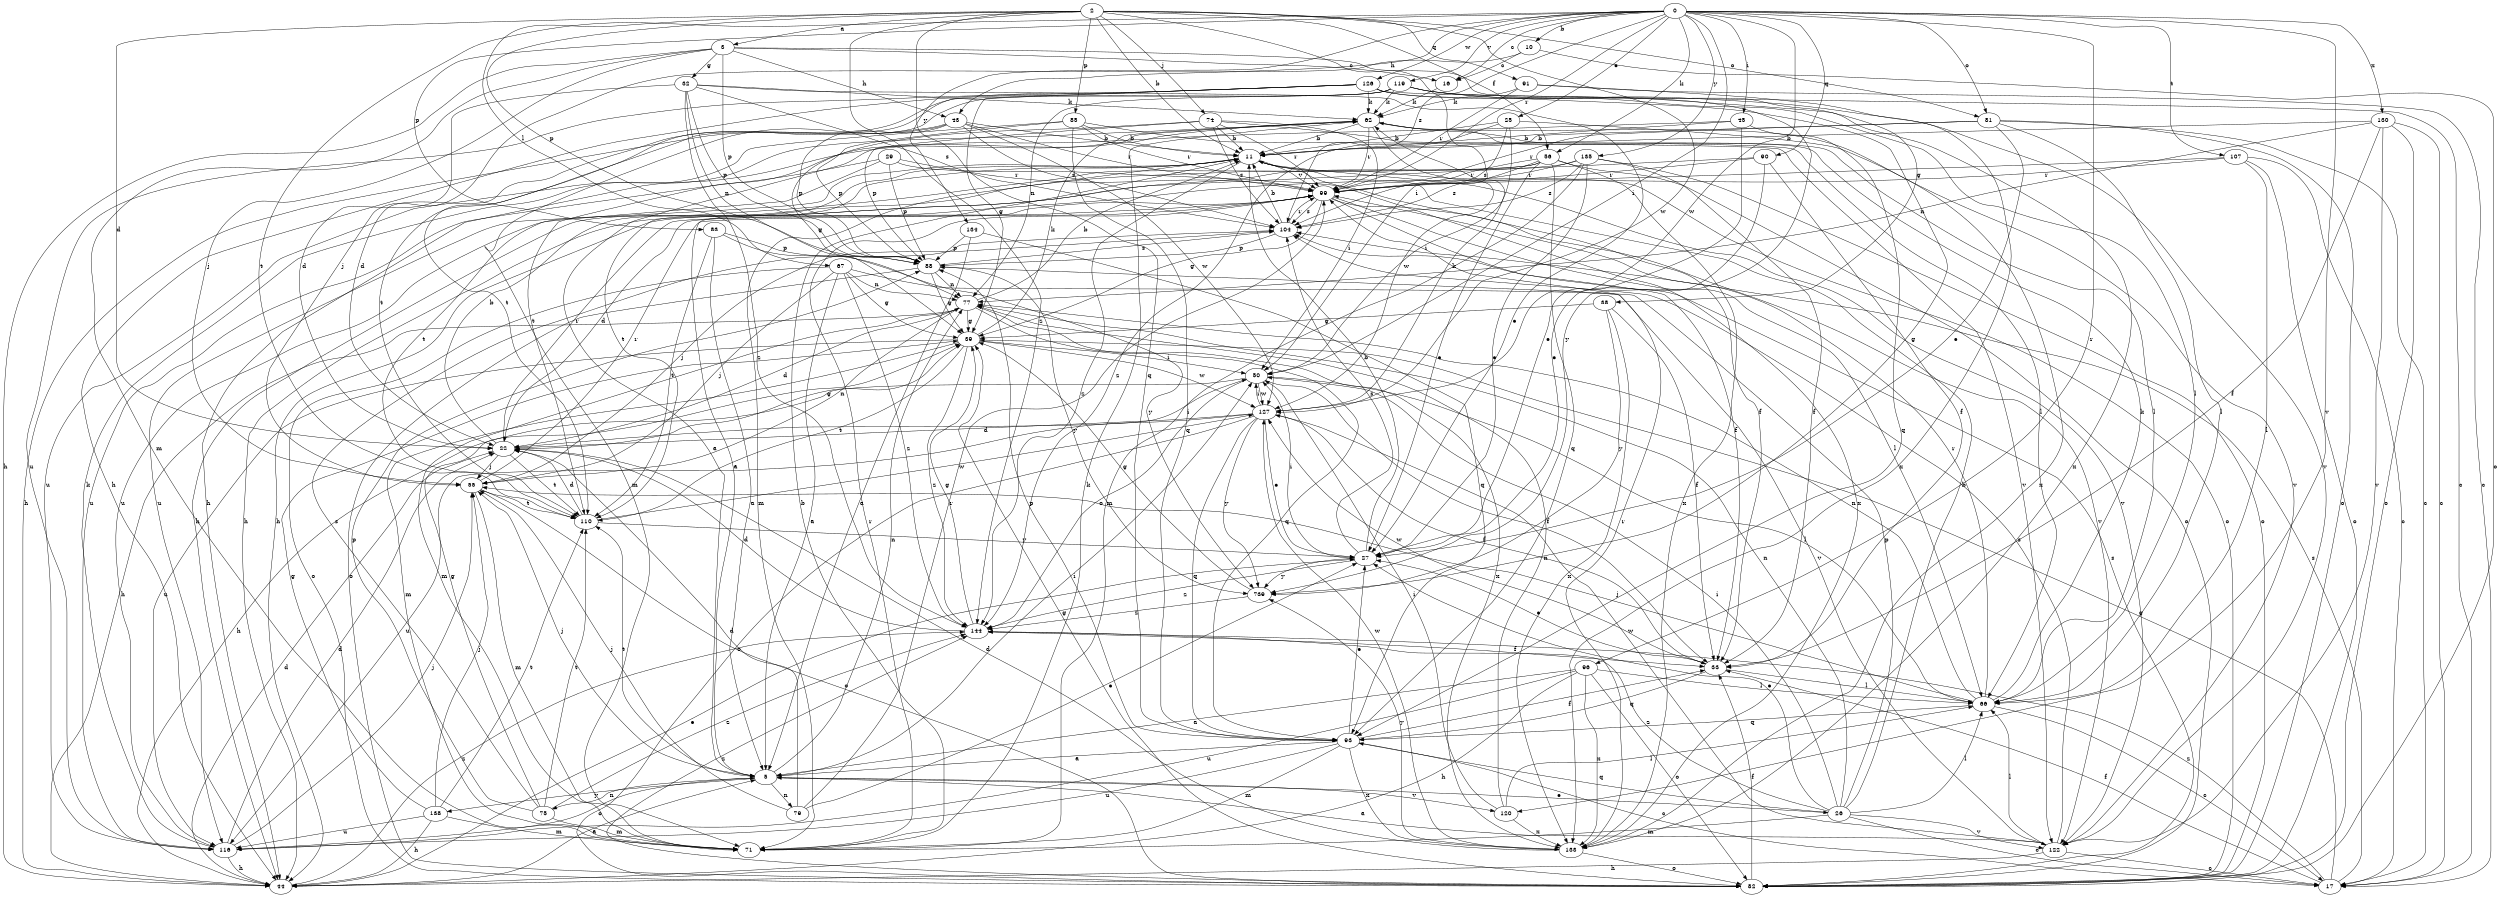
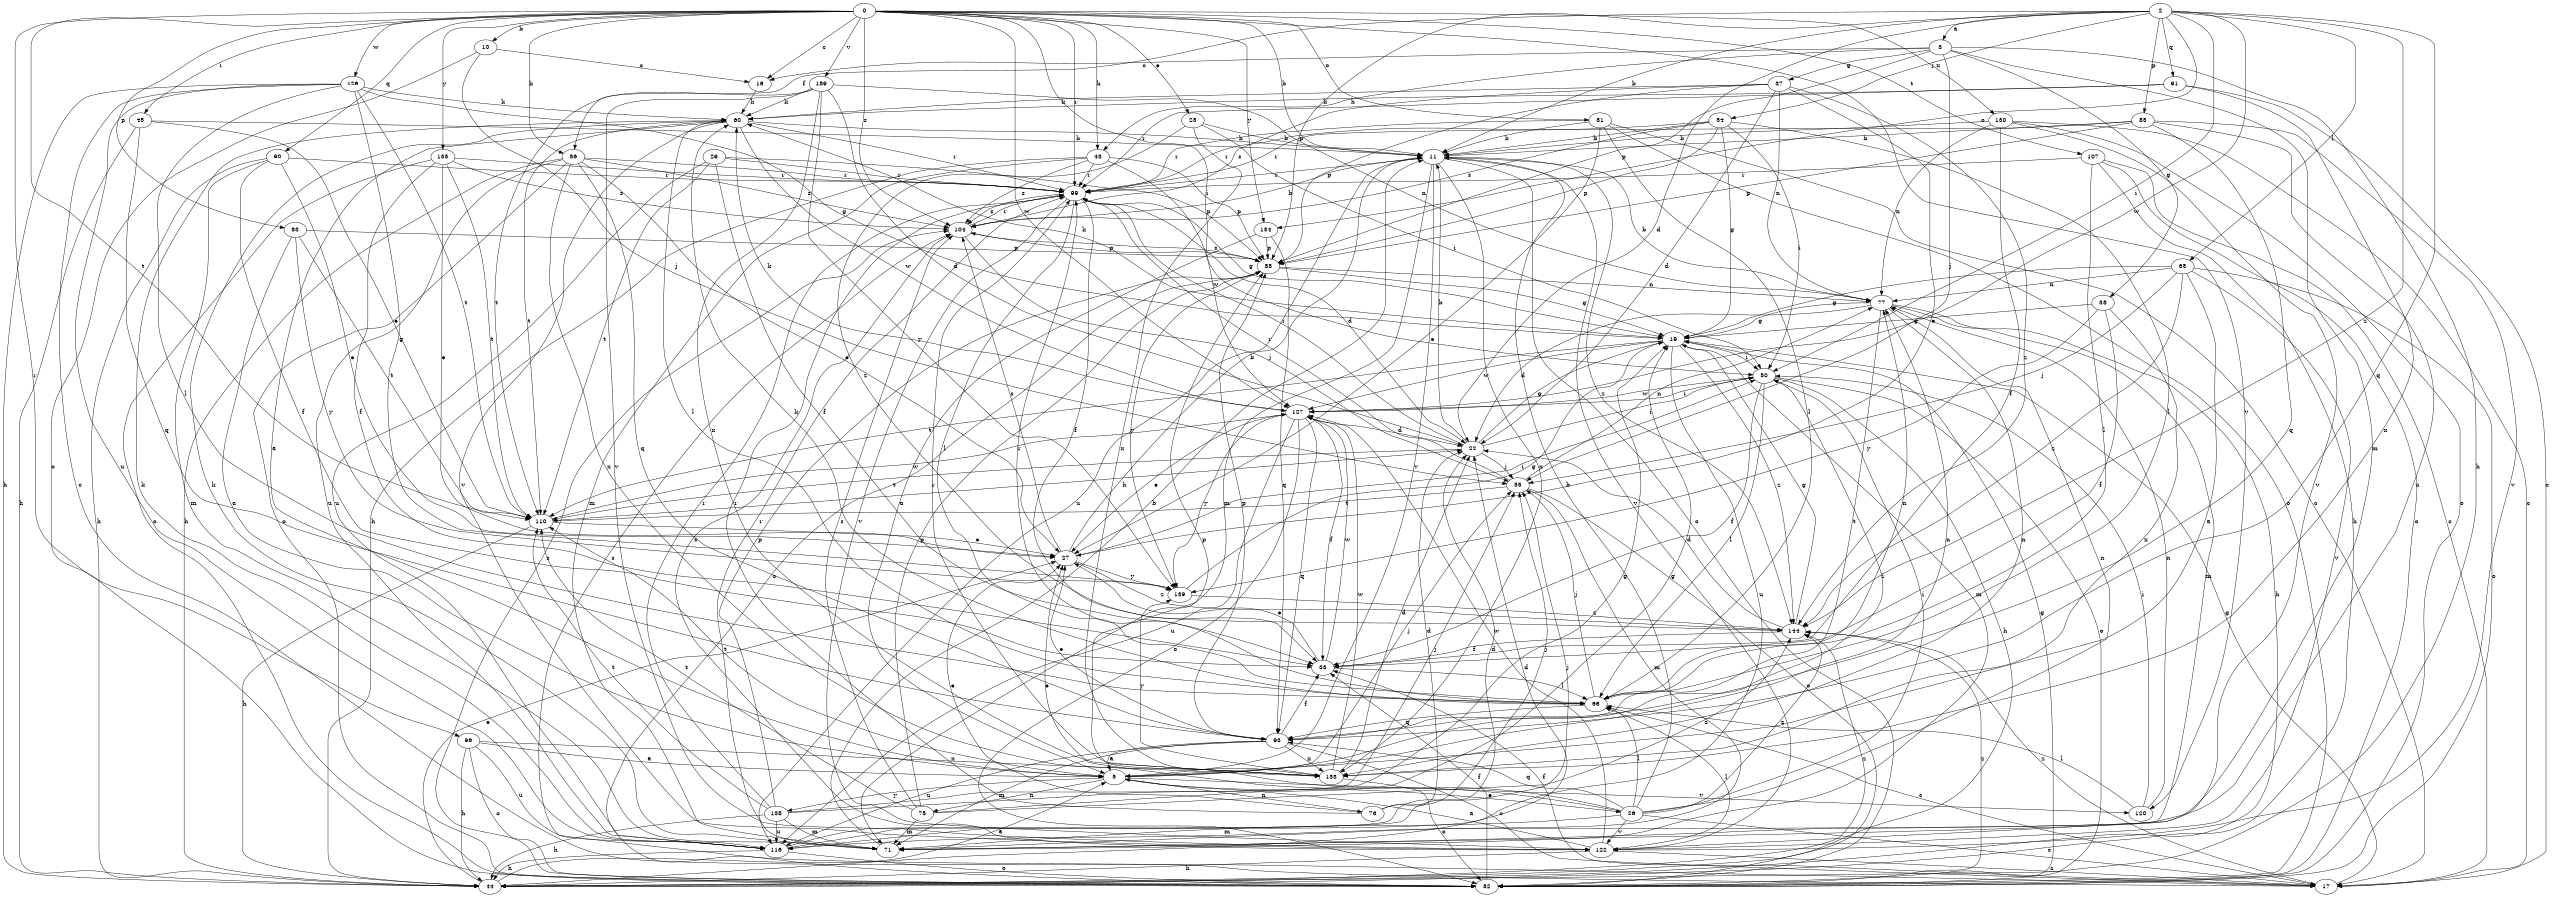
edge "2" -> "81": now "2" -> "134"
node "32": label "32" -> "37"
node "119": label "119" -> "189"
node "74": label "74" -> "54"
node "62": label "62" -> "60"
edge "43" -> "11": now "0" -> "11"
edge "11" -> "99": label "v" -> "r"
edge "25" -> "104": removed, label "s"
node "67": label "67" -> "65"
edge "45" -> "27": now "45" -> "110"
node "39": label "39" -> "19"
edge "138" -> "88": added, label "p"
edge "138" -> "99": added, label "r"
edge "11" -> "5": label "a" -> "v"
edge "110" -> "22": label "d" -> "h"
edge "50" -> "144": now "50" -> "82"
edge "135" -> "71": now "90" -> "71"
edge "77" -> "93": label "q" -> "t"
edge "110" -> "27": label "y" -> "e"
edge "77" -> "133": label "x" -> "n"
node "739": label "739" -> "139"
edge "96" -> "66": removed, label "l"
edge "33" -> "93": removed, label "q"
edge "110" -> "44": added, label "h"
node "79": label "79" -> "76"
edge "116" -> "5": now "116" -> "82"
edge "120" -> "133": removed, label "x"
